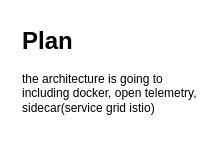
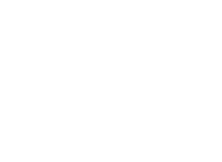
node "Planthe architecture is going to including docker, open telemetry, sidecar(service grid istio)": removed
